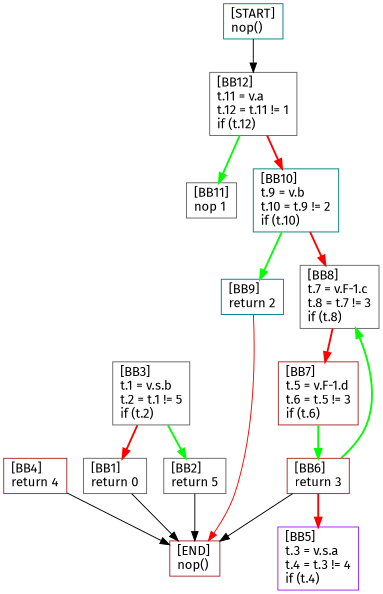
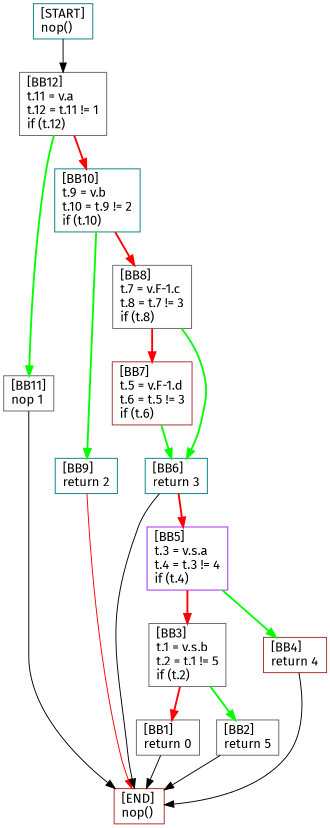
edge "[BB6] return 3" -> "[BB8] t.7 = v.F-1.c t.8 = t.7 != 3 if (t.8)": reversed
node "[BB6] return 3": color brown -> teal
edge "[BB5] t.3 = v.s.a t.4 = t.3 != 4 if (t.4)" -> "[BB3] t.1 = v.s.b t.2 = t.1 != 5 if (t.2)": added
edge "[BB11] nop 1" -> "[END] nop()": added
edge "[BB5] t.3 = v.s.a t.4 = t.3 != 4 if (t.4)" -> "[BB4] return 4": added
